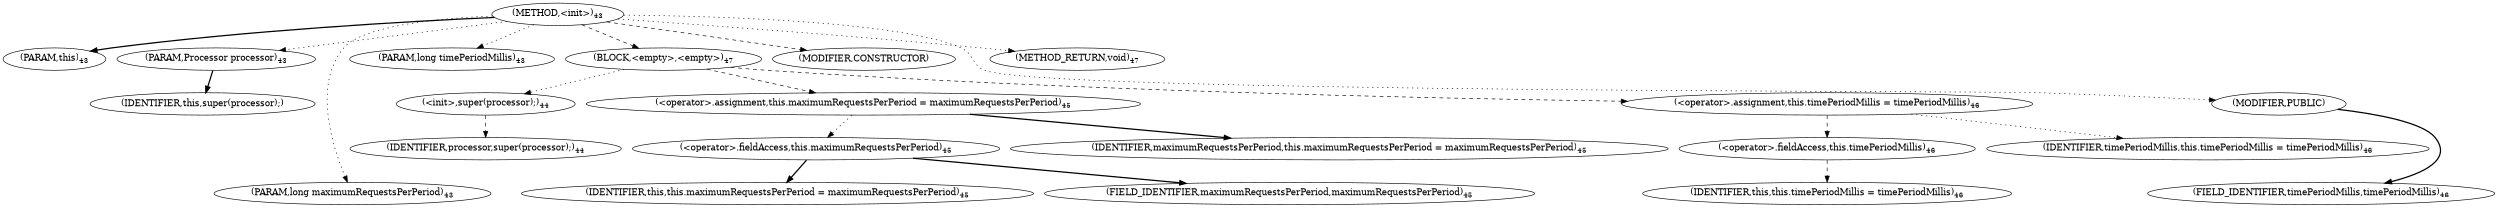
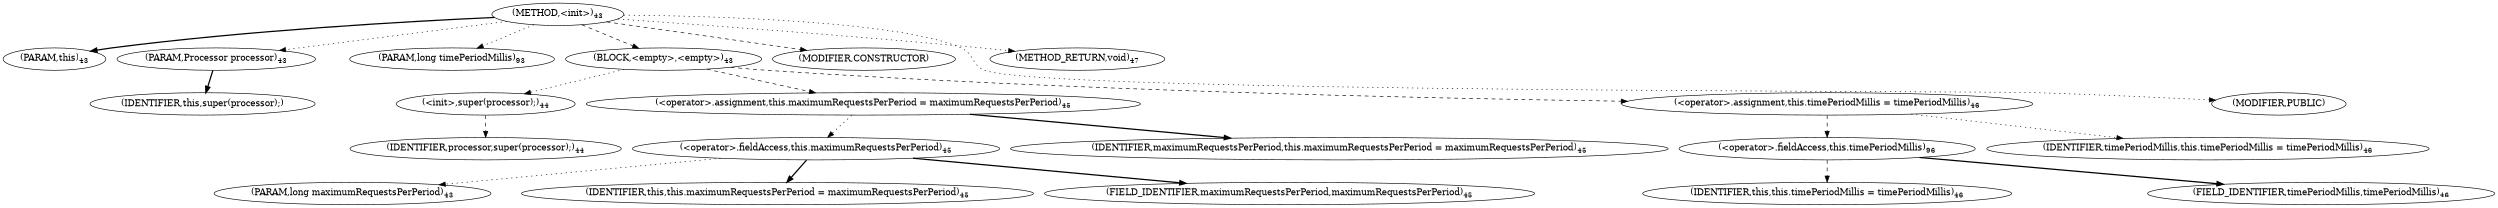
edge "(METHOD,<init>)" -> "(PARAM,long maximumRequestsPerPeriod)": now "(<operator>.fieldAccess,this.maximumRequestsPerPeriod)" -> "(PARAM,long maximumRequestsPerPeriod)"
node "(PARAM,long timePeriodMillis)": text "43" -> "93"
node "(BLOCK,<empty>,<empty>)": text "47" -> "43"
edge "(MODIFIER,PUBLIC)" -> "(FIELD_IDENTIFIER,timePeriodMillis,timePeriodMillis)": now "(<operator>.fieldAccess,this.timePeriodMillis)" -> "(FIELD_IDENTIFIER,timePeriodMillis,timePeriodMillis)"
node "(<operator>.fieldAccess,this.timePeriodMillis)": text "46" -> "96"
